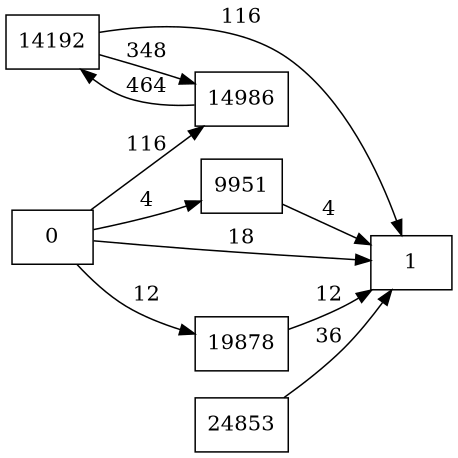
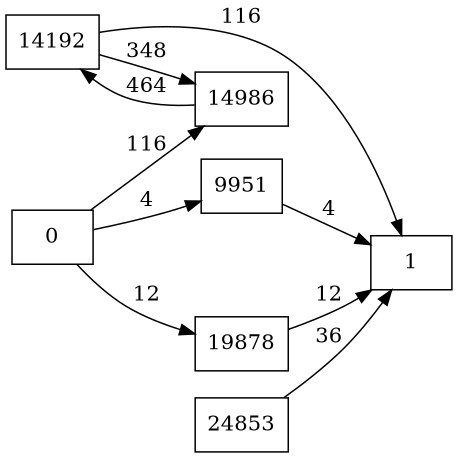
edge "0" -> "1": removed, label "18"
